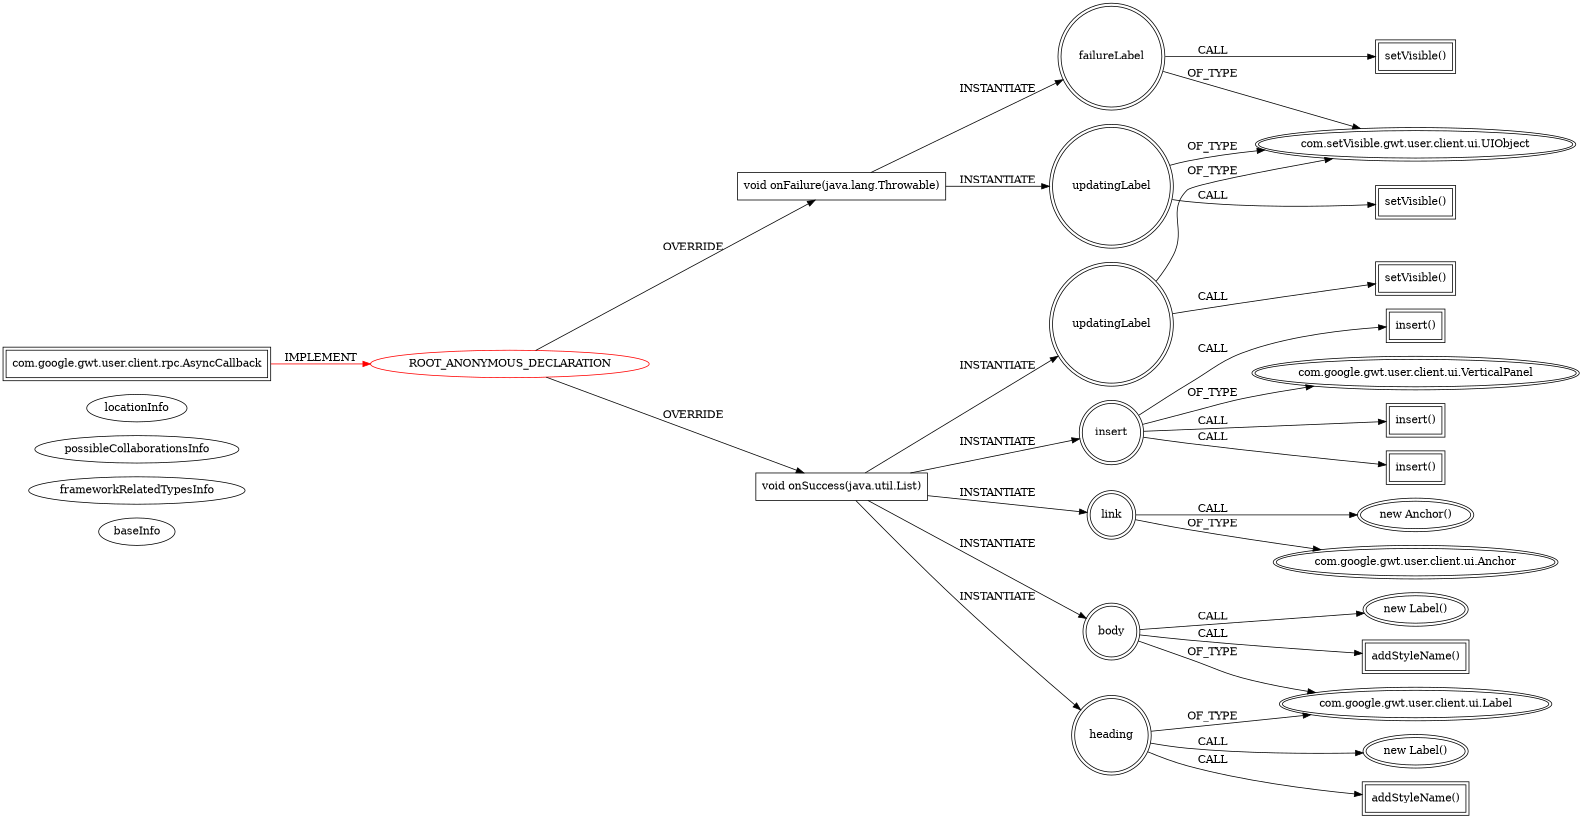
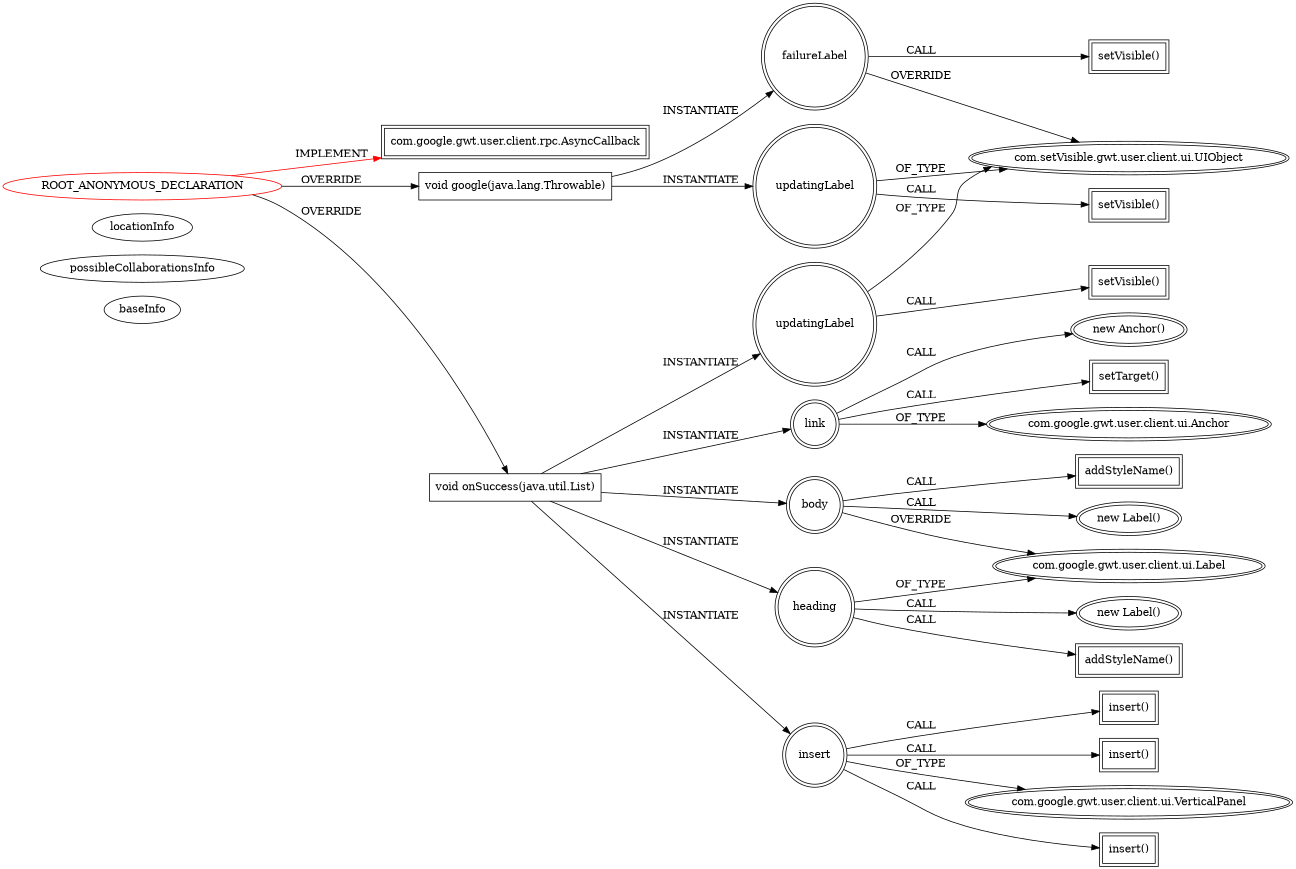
edge "failureLabel" -> "com.setVisible.gwt.user.client.ui.UIObject": label "OF_TYPE" -> "OVERRIDE"
node "void onFailure(java.lang.Throwable)": label "void onFailure(java.lang.Throwable)" -> "void google(java.lang.Throwable)"
edge "com.google.gwt.user.client.rpc.AsyncCallback" -> "ROOT_ANONYMOUS_DECLARATION": reversed
node "setTarget()": added
node "frameworkRelatedTypesInfo": removed
edge "body" -> "com.google.gwt.user.client.ui.Label": label "OF_TYPE" -> "OVERRIDE"
